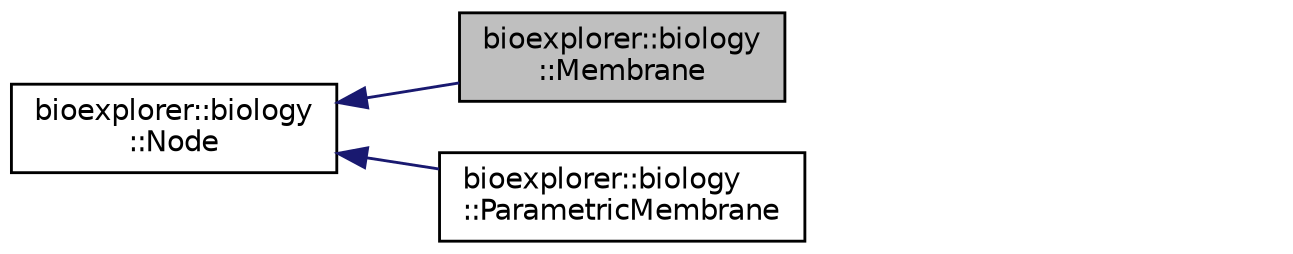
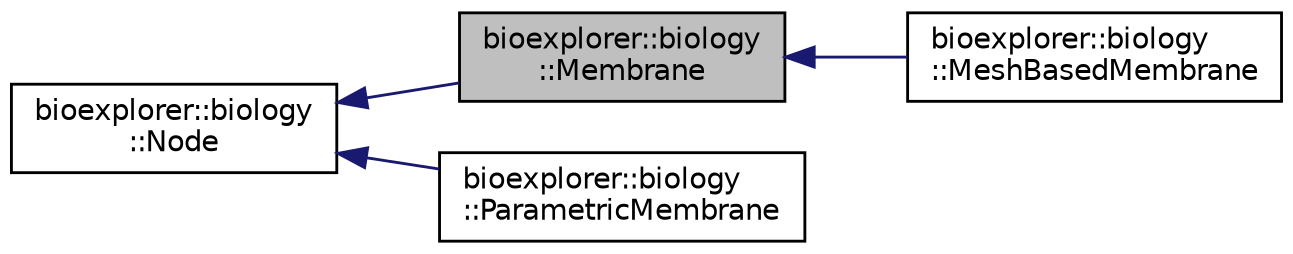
node "bioexplorer::biology ::MeshBasedMembrane": added
